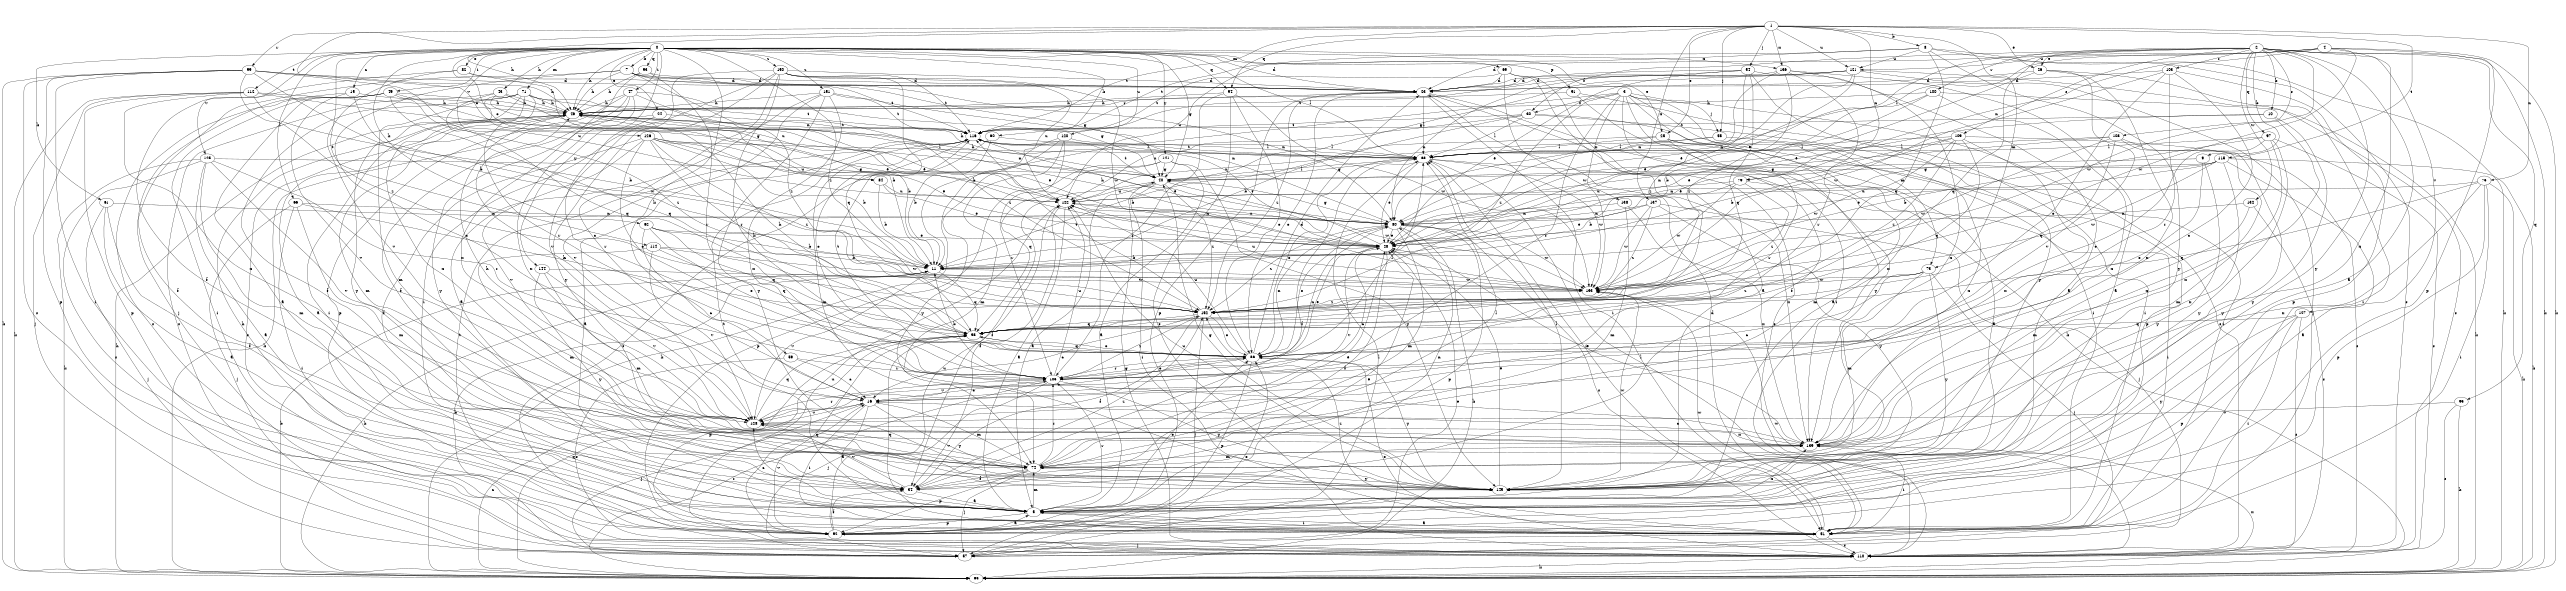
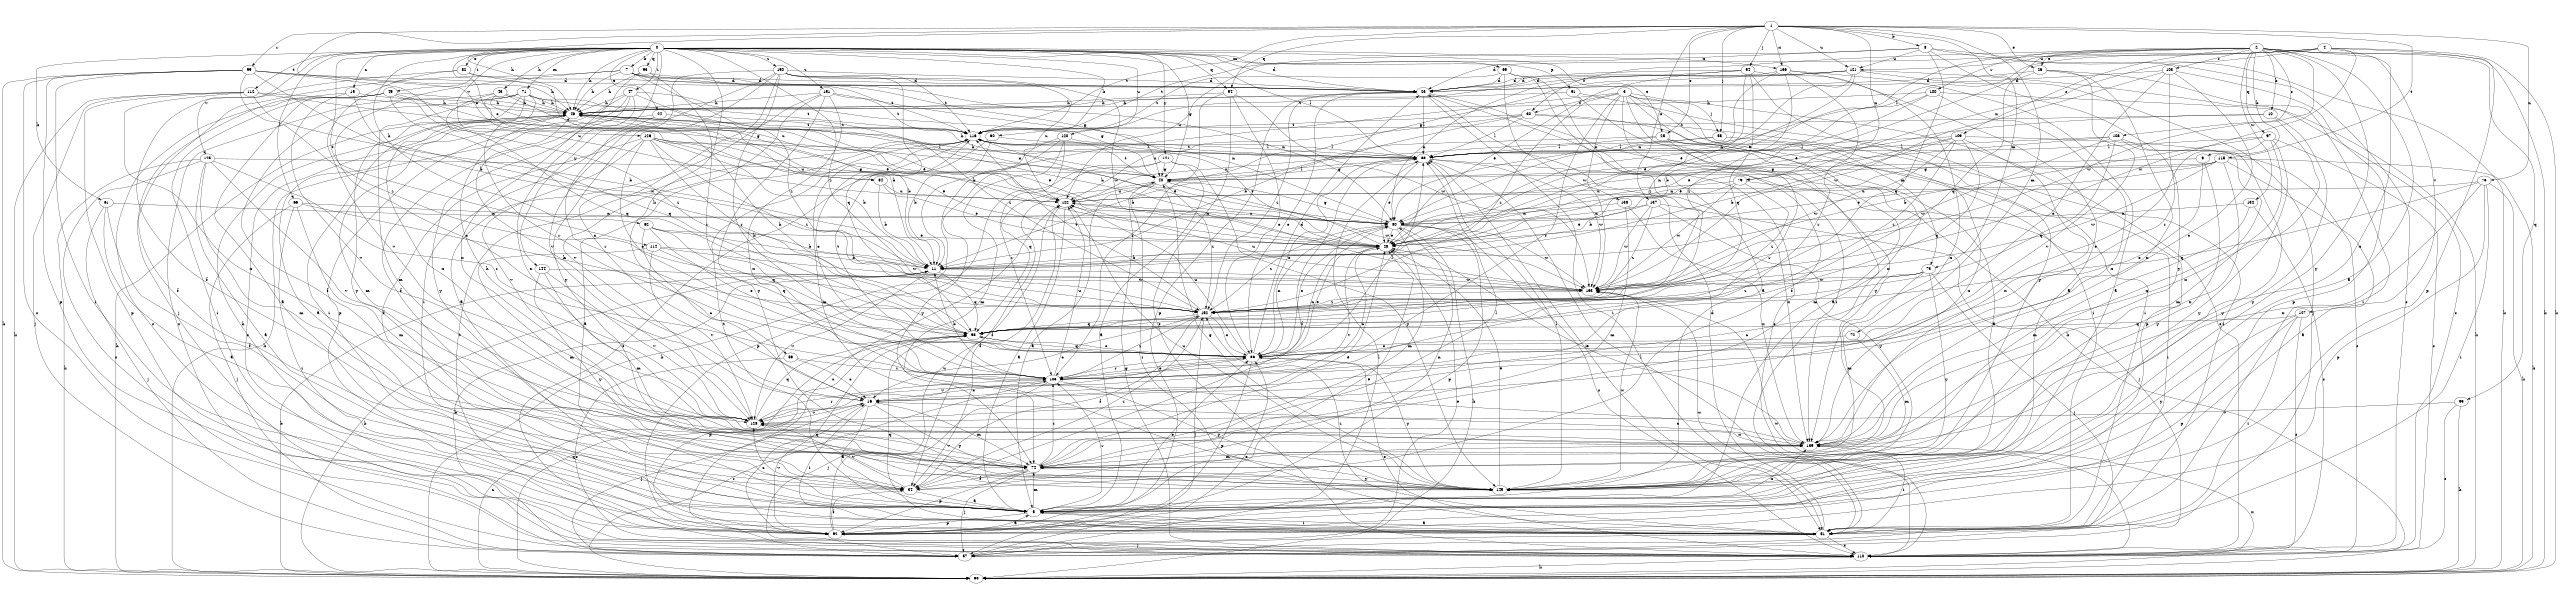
edge "91" -> "46": label "r" -> "h"
edge "46" -> "116": label "n" -> "t"
node "72": added
edge "28" -> "34": removed, label "f"
